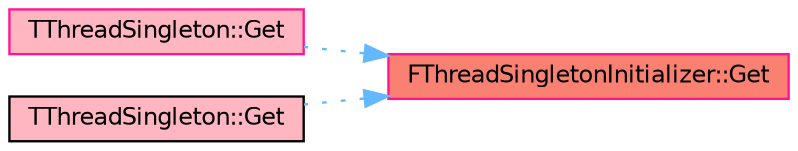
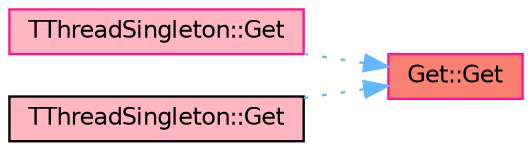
node "FThreadSingletonInitializer::Get": label "FThreadSingletonInitializer::Get" -> "Get::Get"
